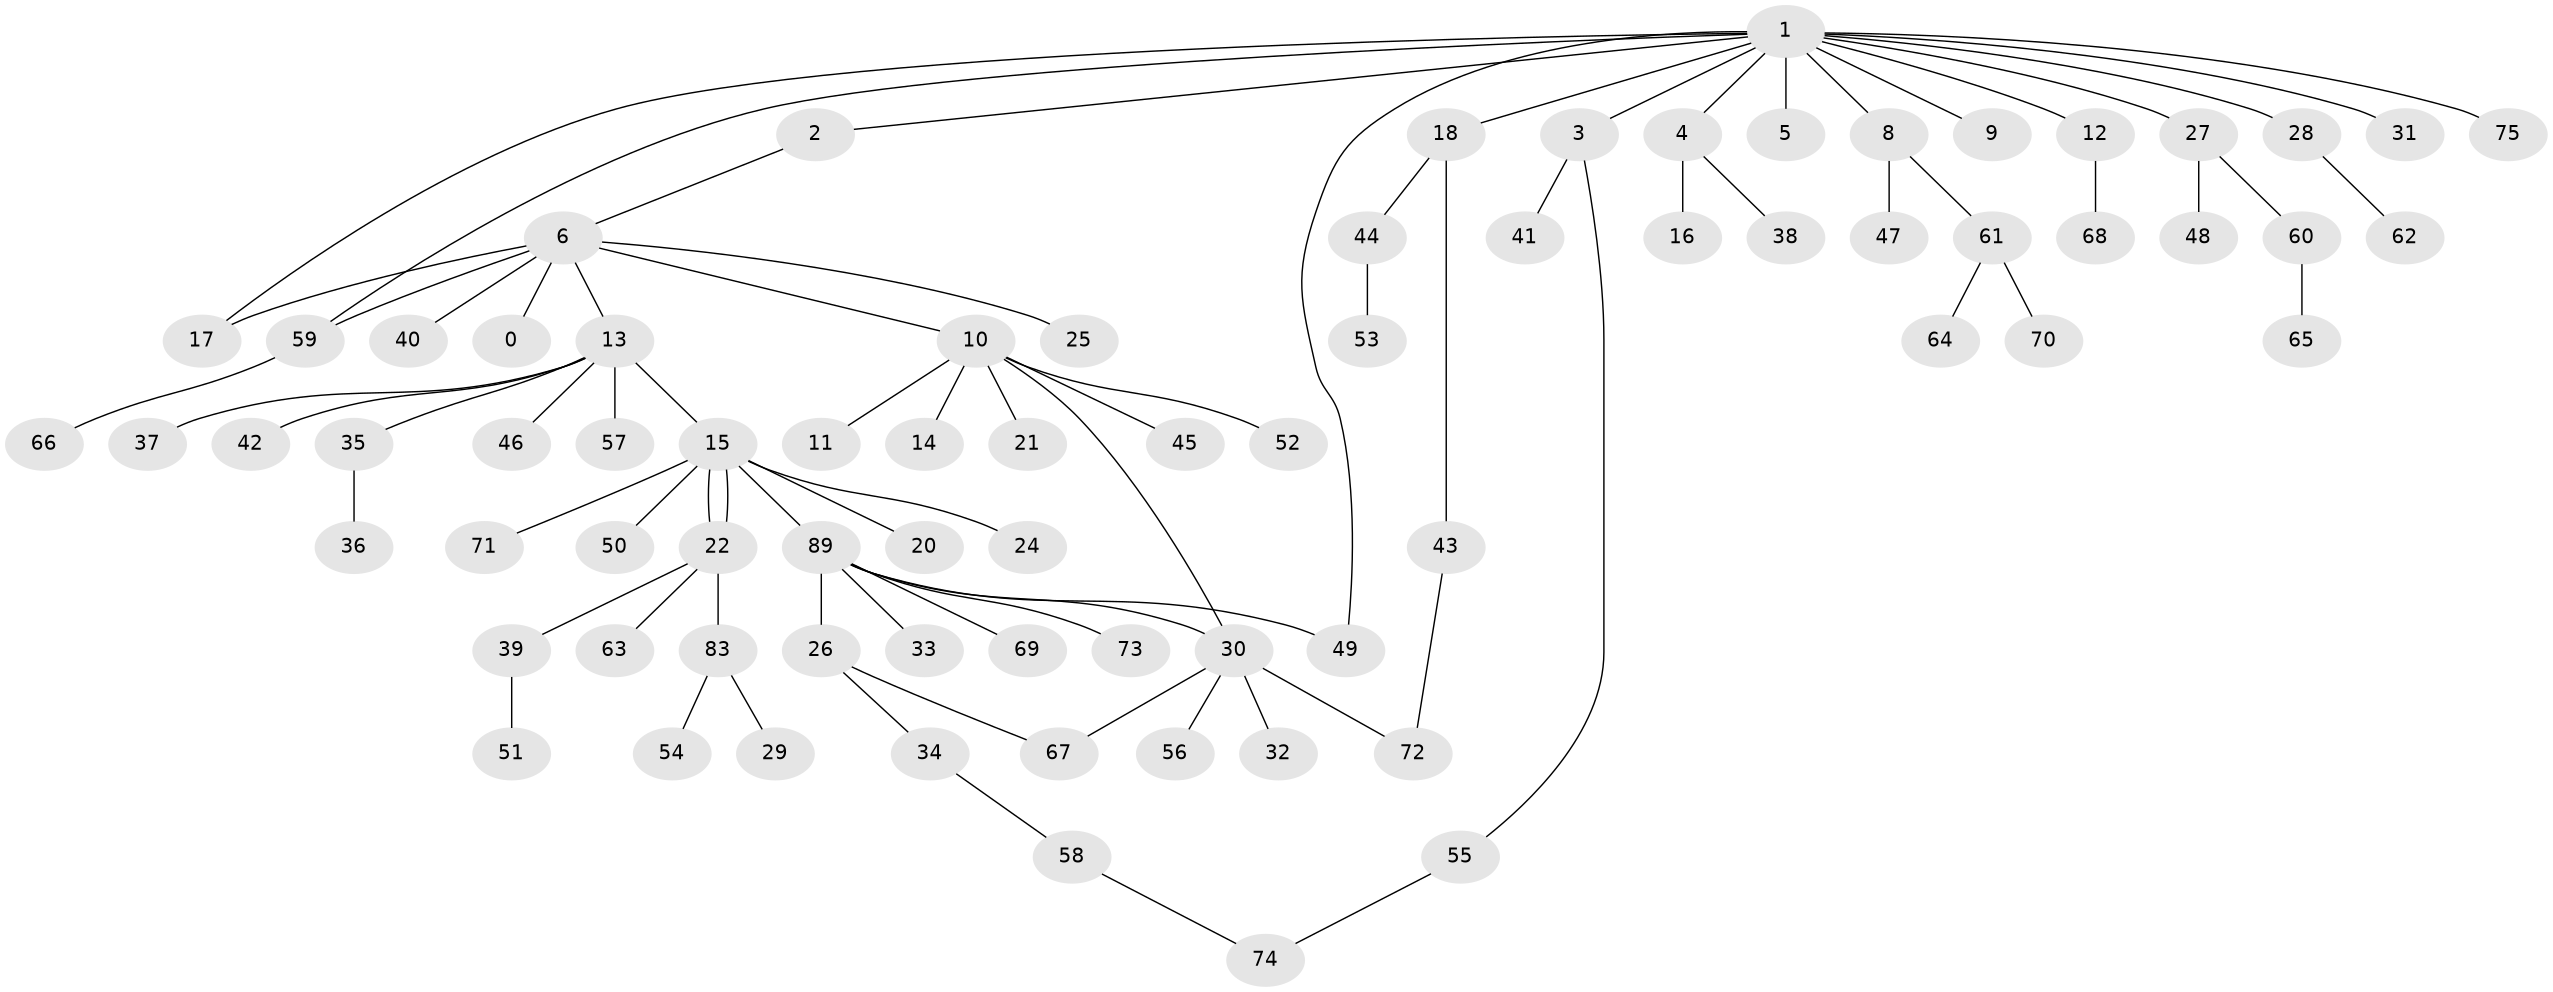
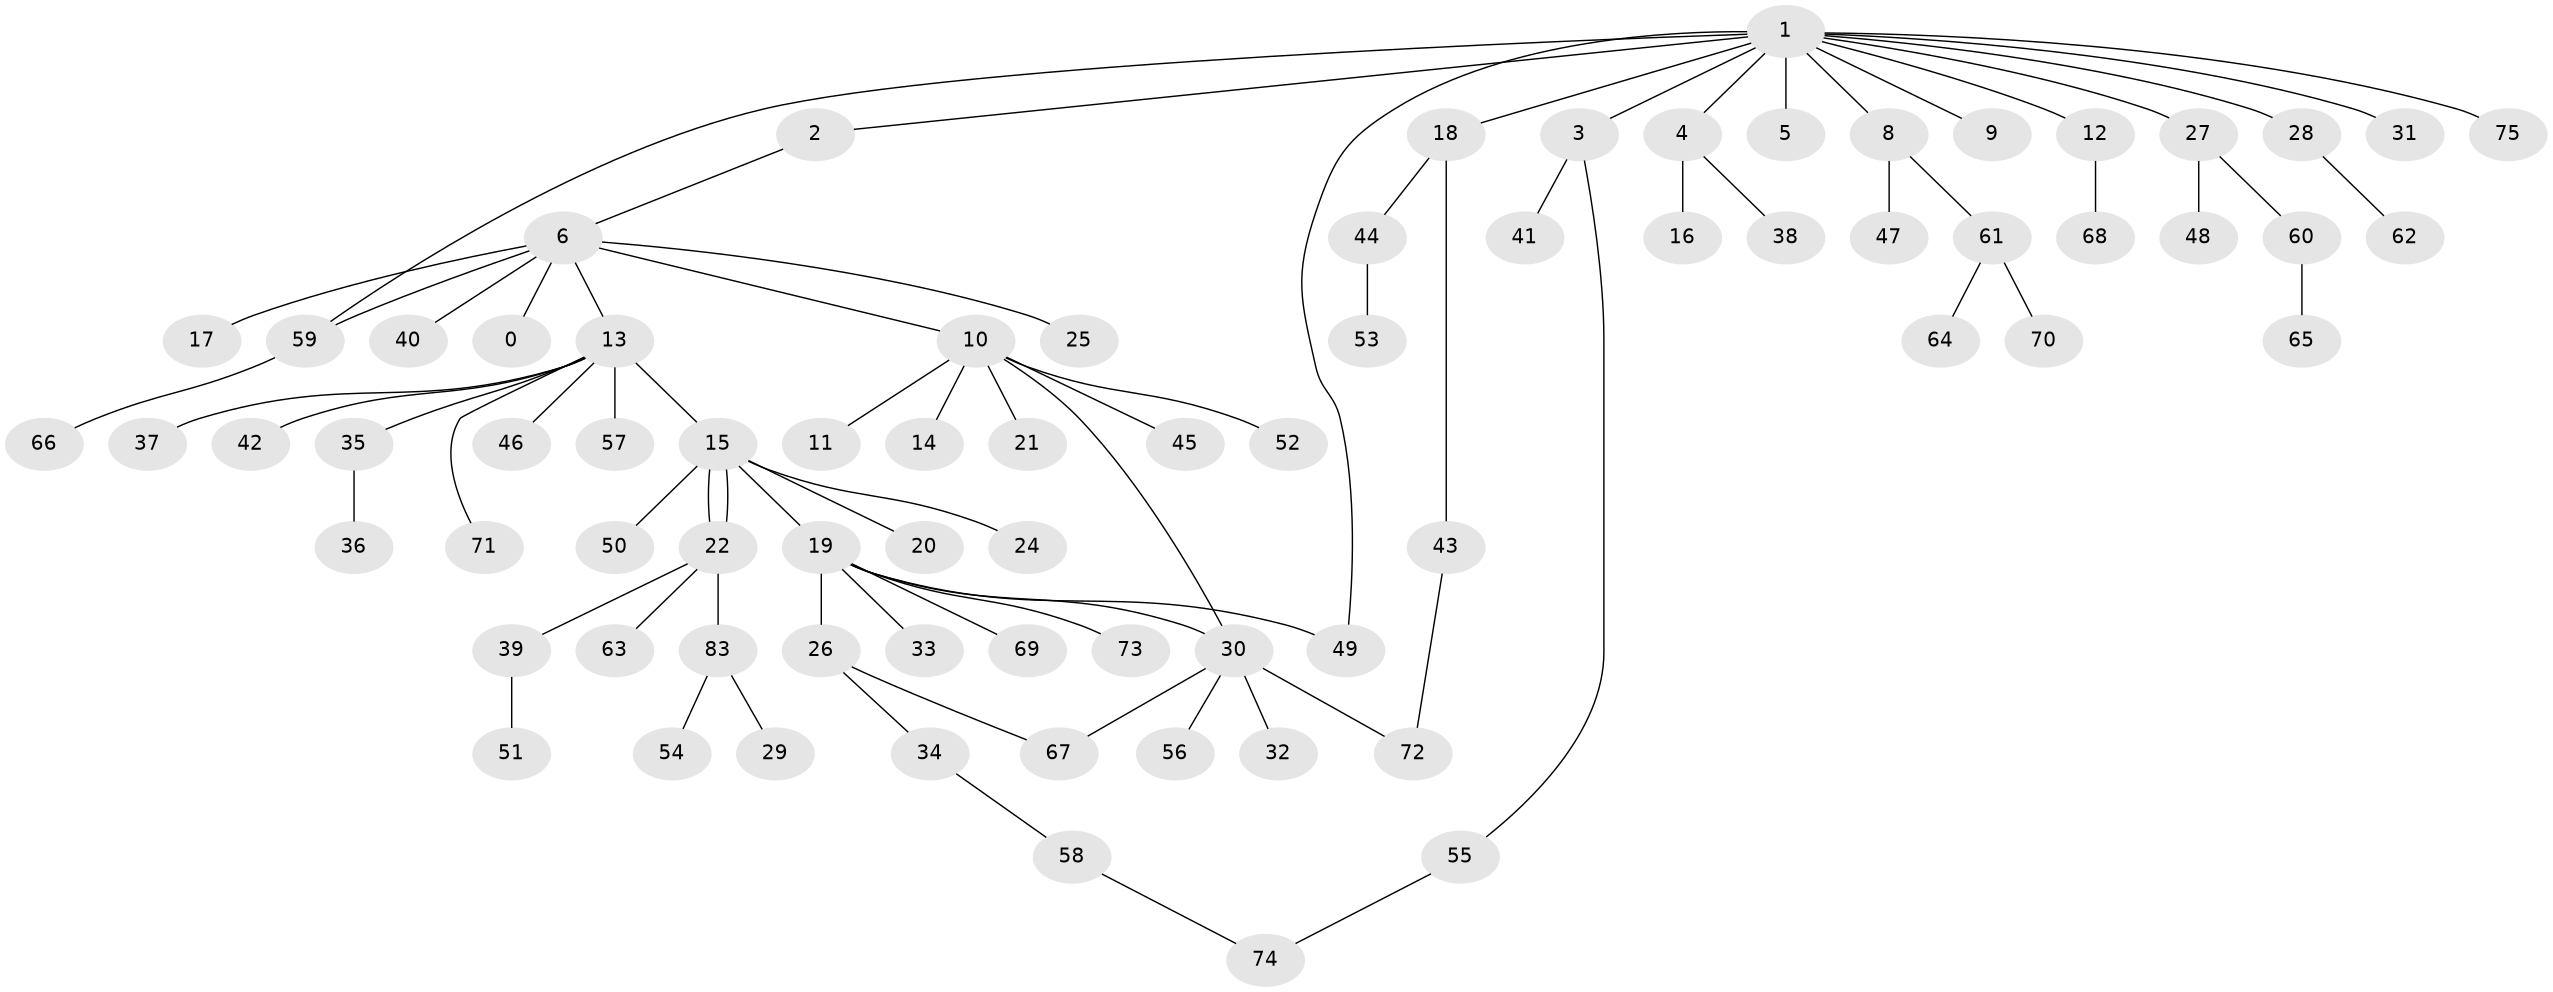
edge "1" -- "17": removed
edge "15" -- "71": now "13" -- "71"
node "89": label "89" -> "19"
